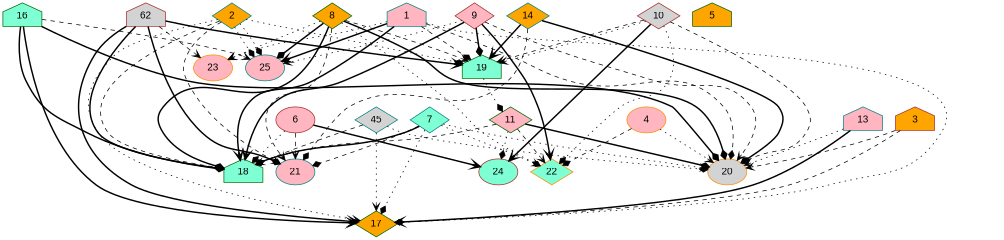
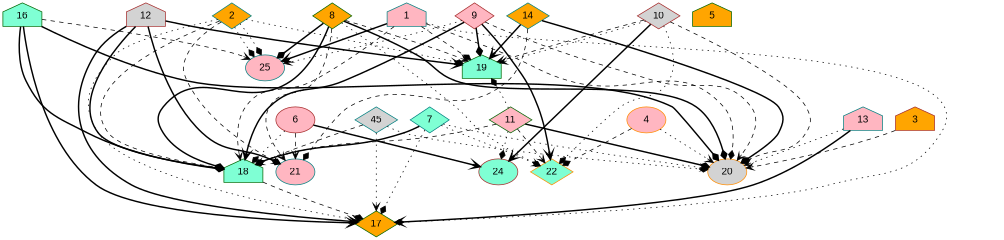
node "62": label "62" -> "12"
node "23": removed
edge "1" -> "18": style bold -> dashed
edge "19" -> "11": reversed
edge "7" -> "21": removed
edge "3" -> "17": now "18" -> "17"
